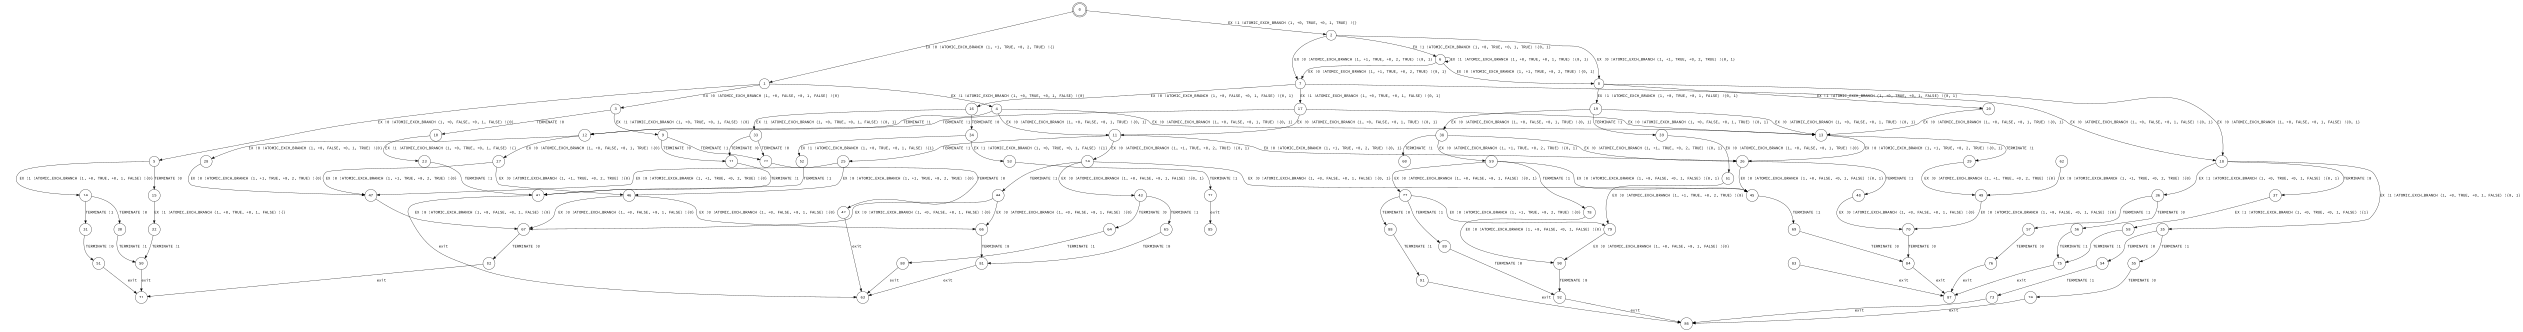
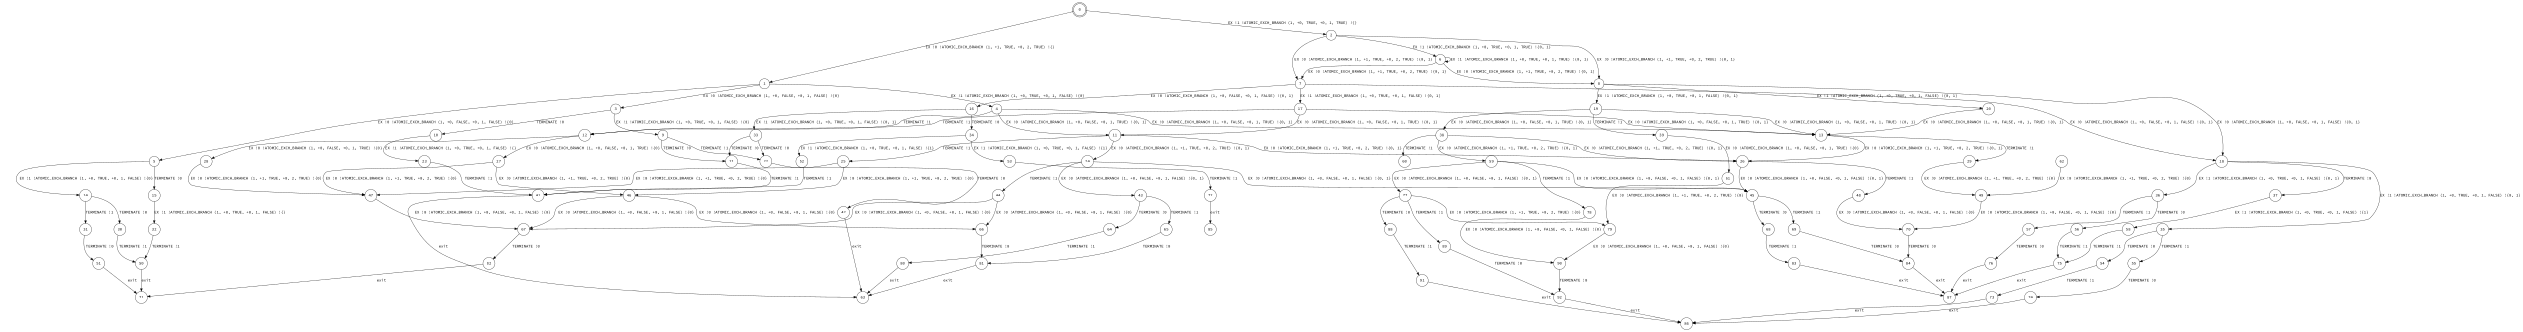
node "68": added
